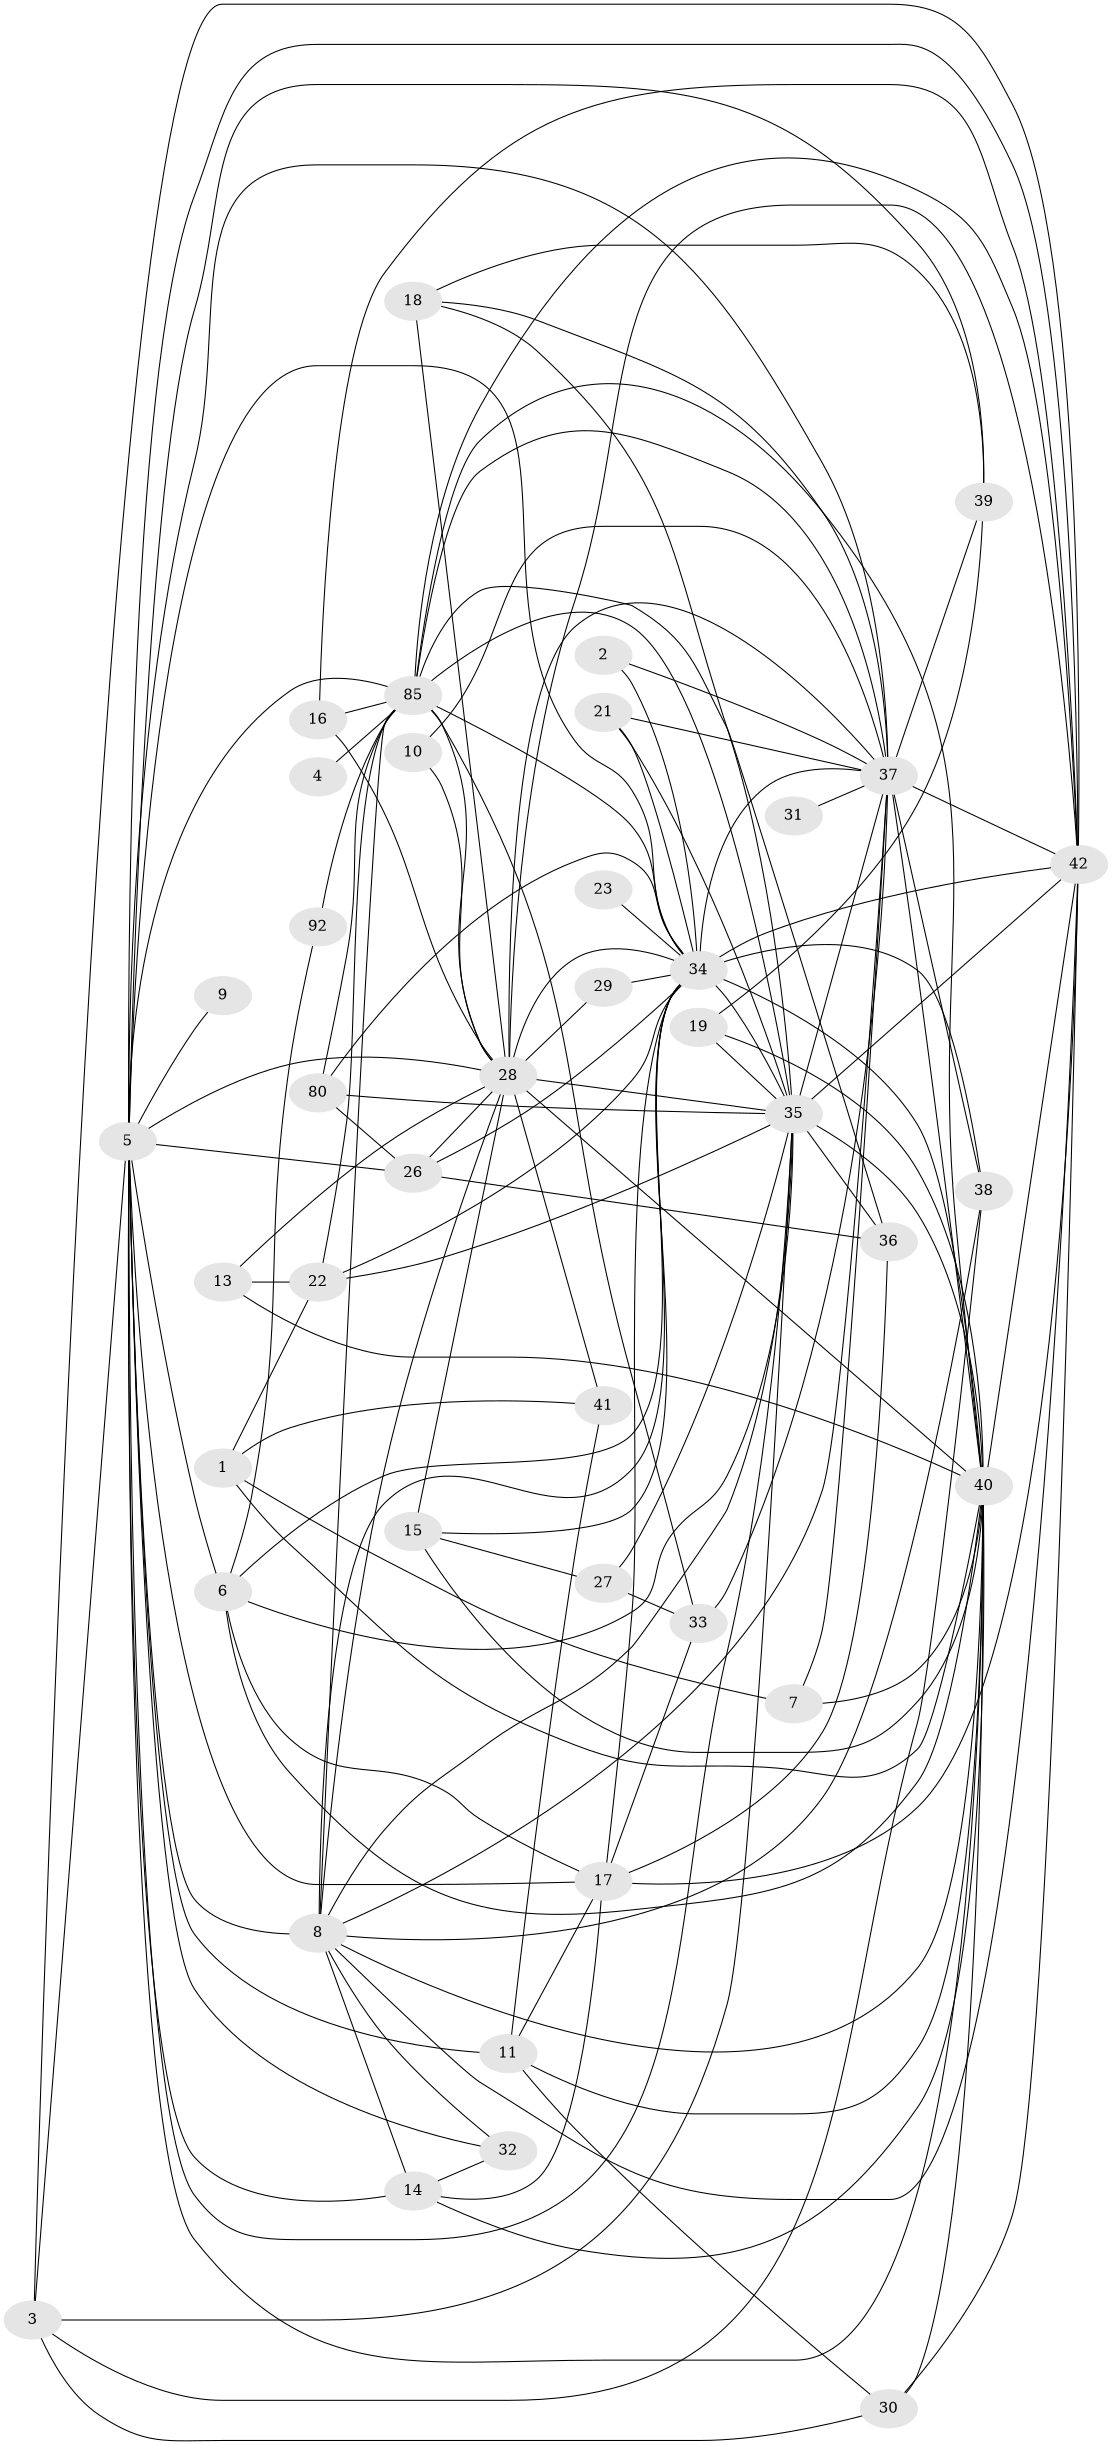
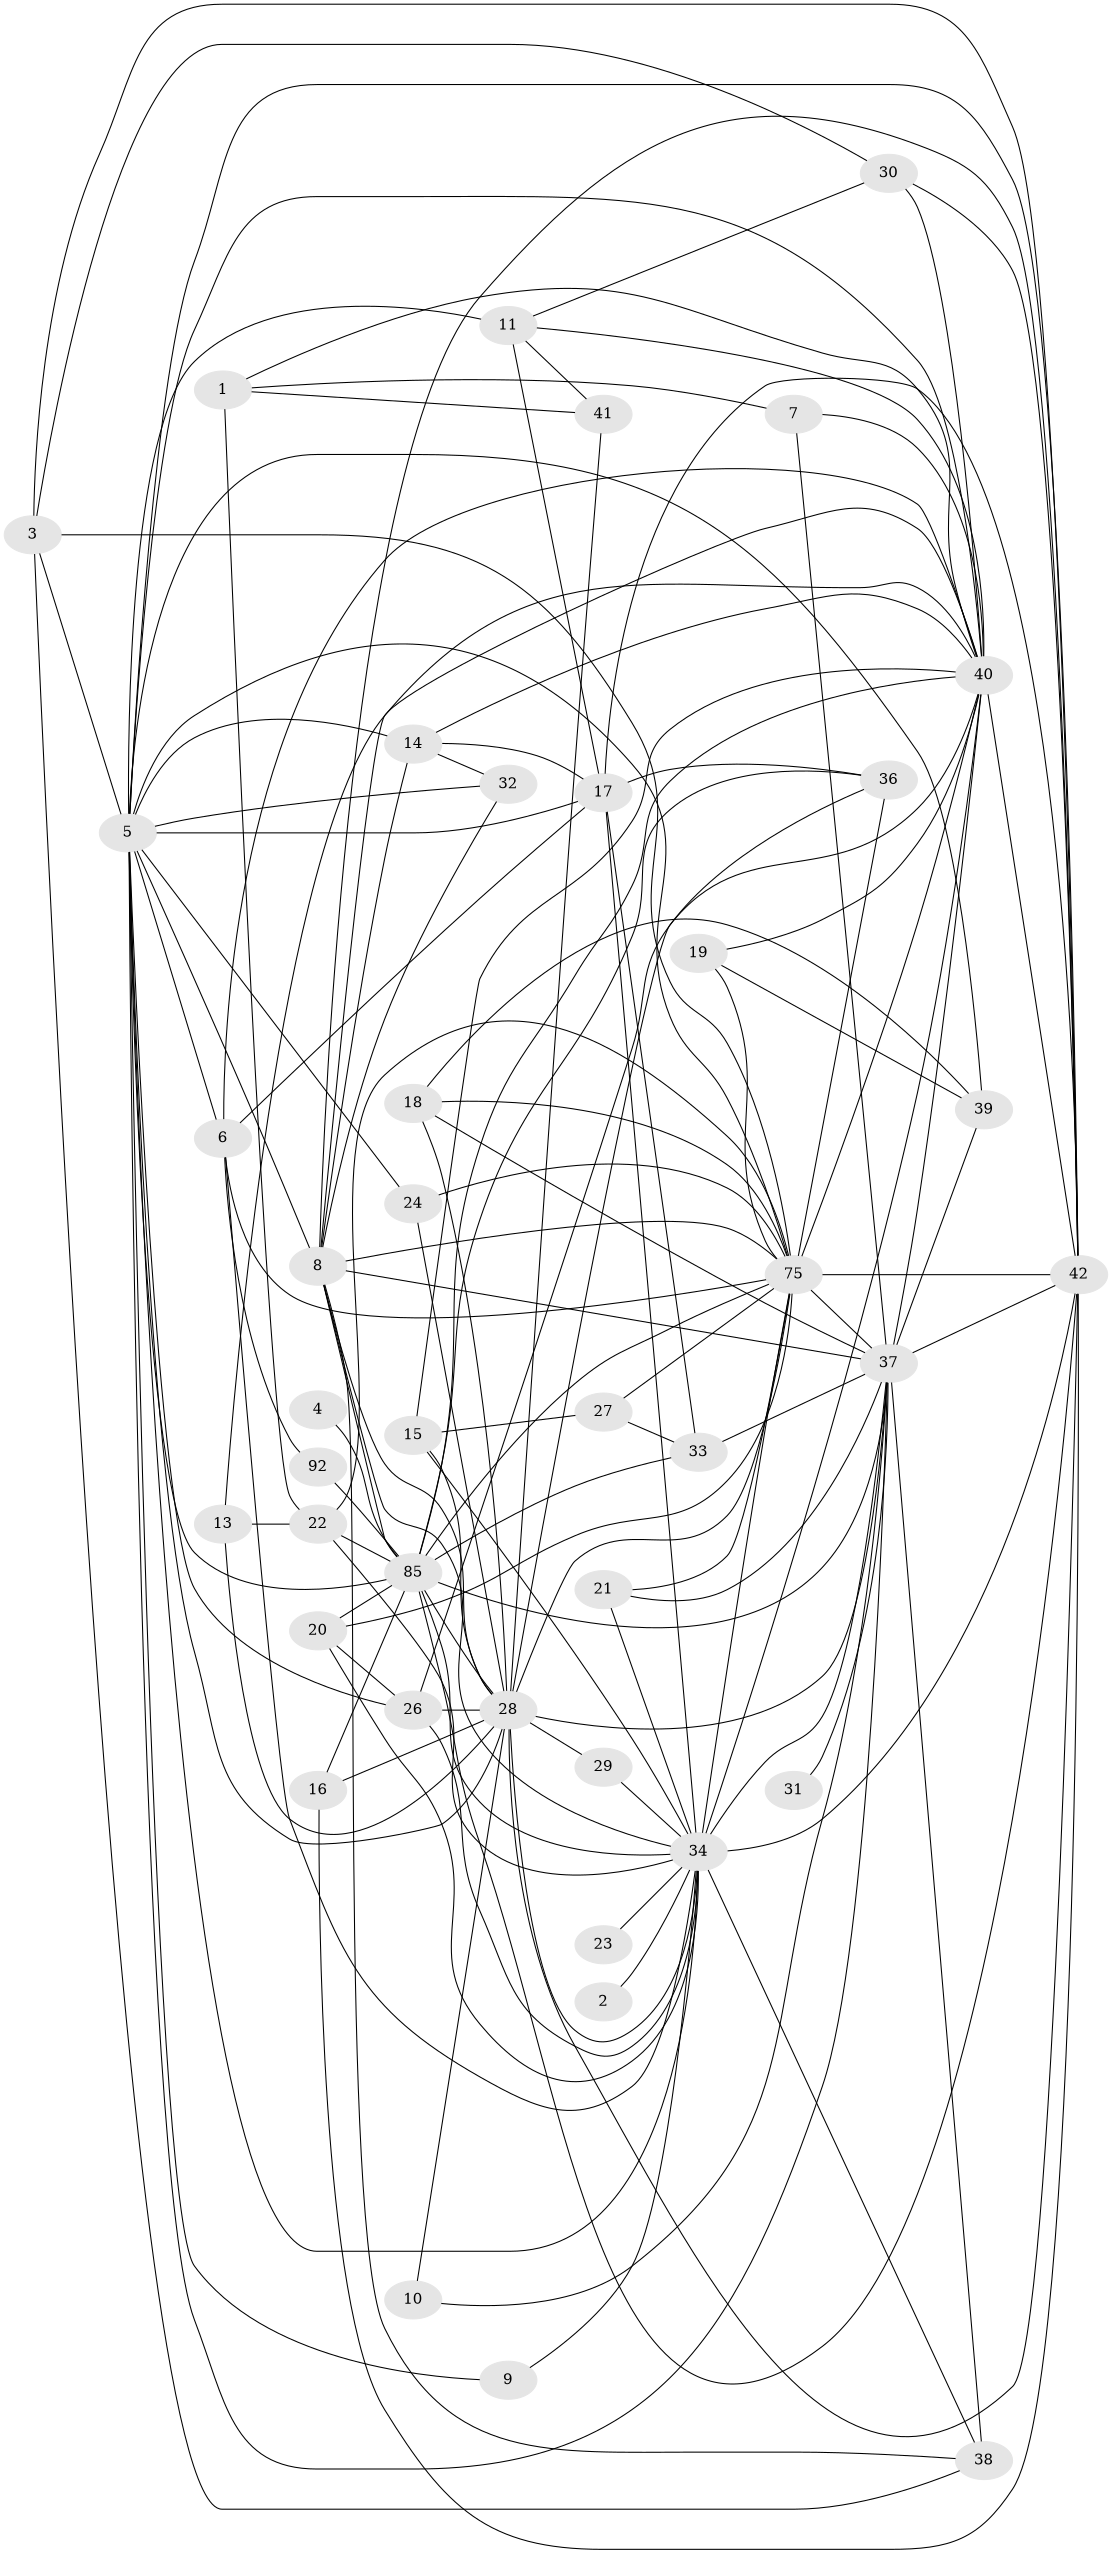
edge "2" -- "37": removed
node "80": label "80" -> "20"
node "35": label "35" -> "75"
node "24": added
edge "34" -- "9": added
